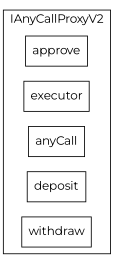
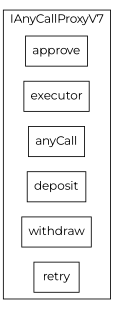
cluster "IAnyCallProxyV2": label "IAnyCallProxyV2" -> "IAnyCallProxyV7"
node "retry": added
